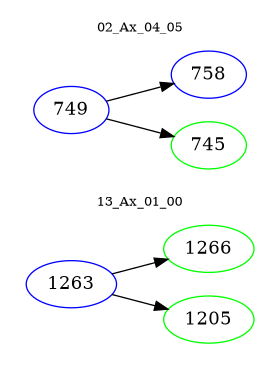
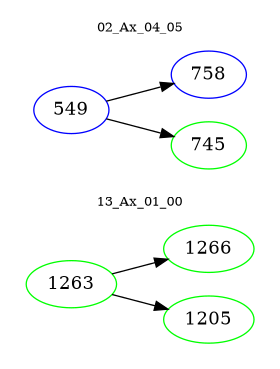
node "749": label "749" -> "549"
node "1263": color blue -> green
